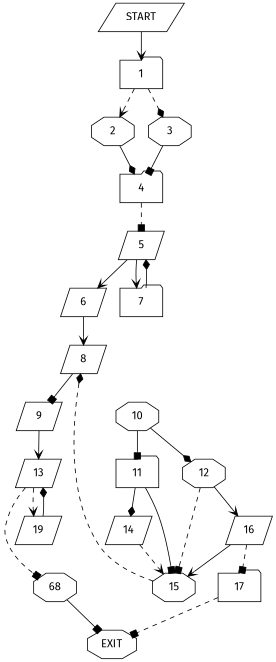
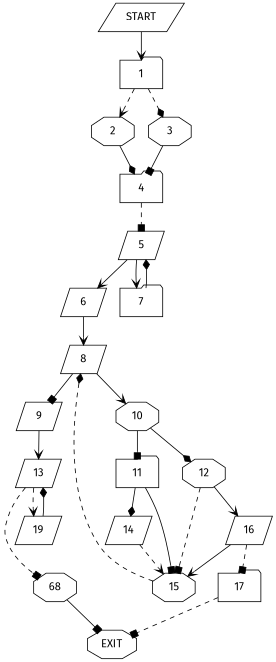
edge "8" -> "10": added
